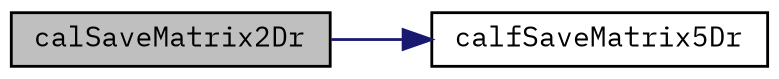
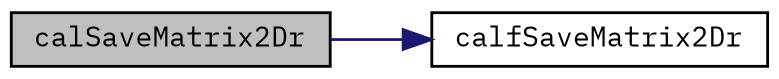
node "calfSaveMatrix5Dr": label "calfSaveMatrix5Dr" -> "calfSaveMatrix2Dr"
